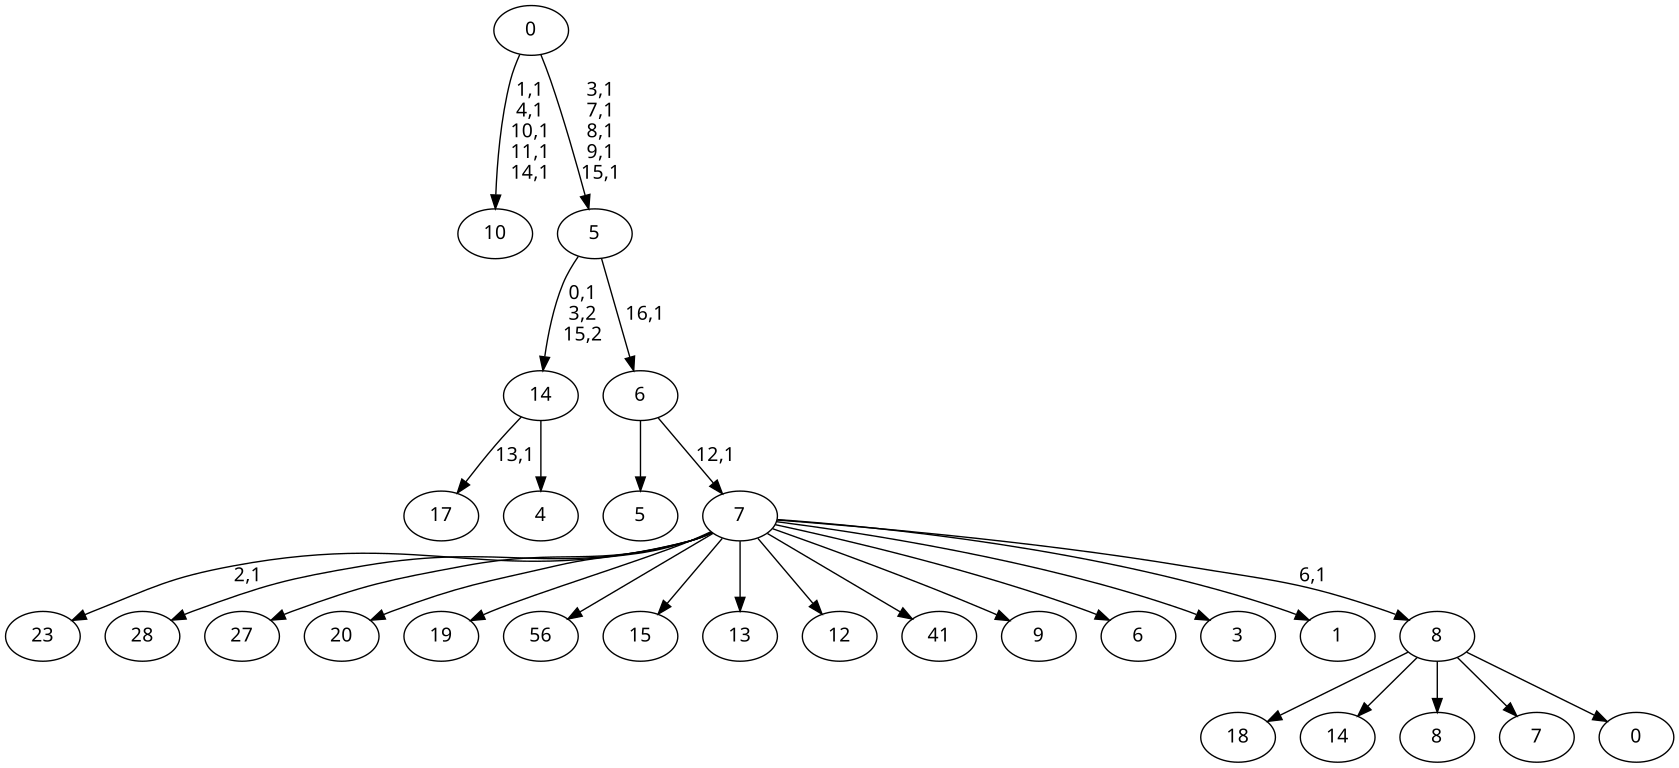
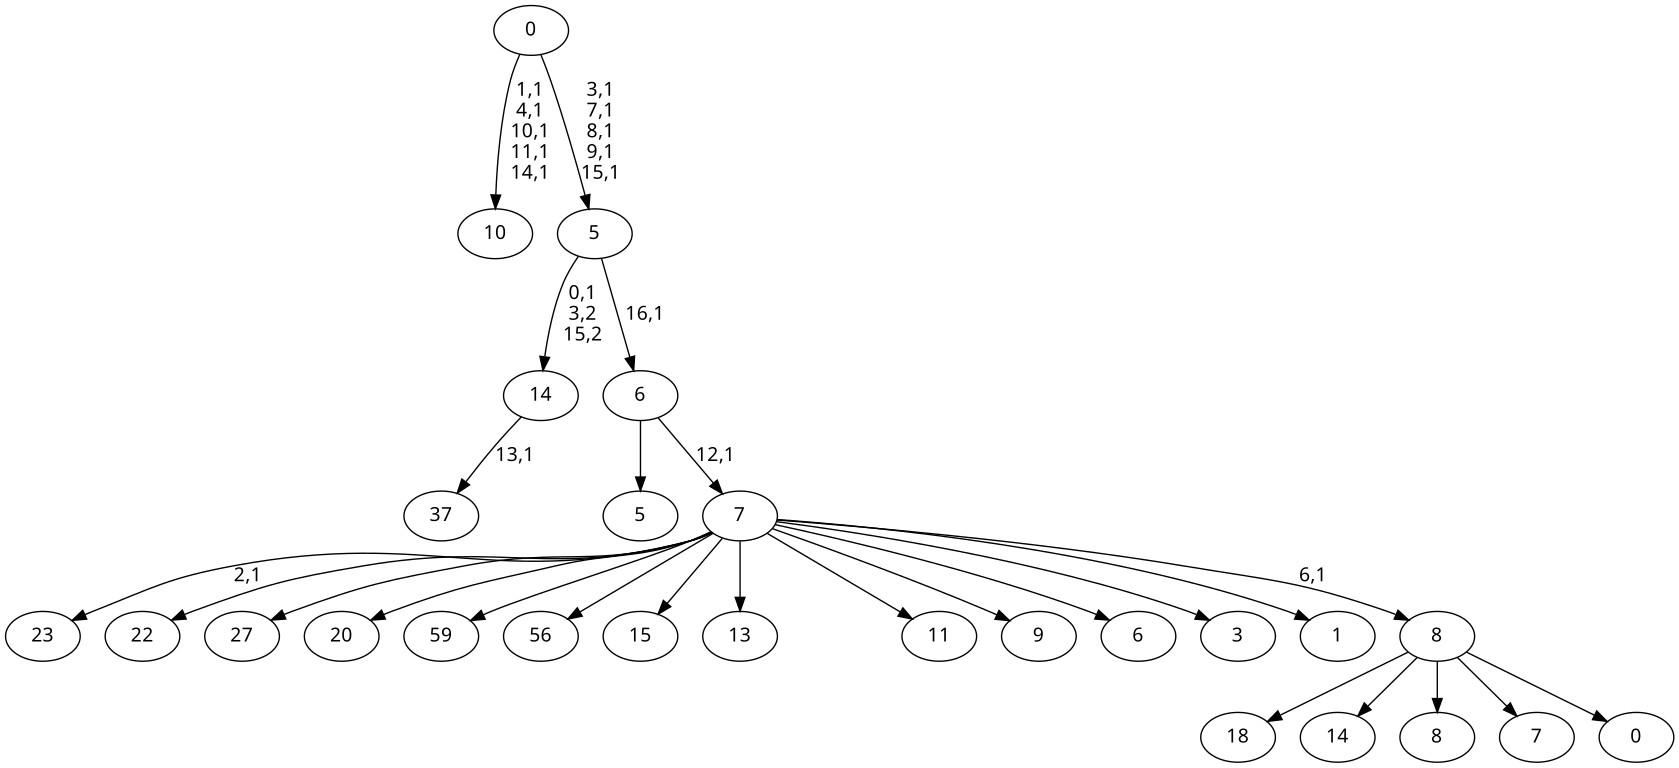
node "17": label "17" -> "37"
node "4": removed
node "28": label "28" -> "22"
node "19": label "19" -> "59"
node "12": removed
node "41": label "41" -> "11"
